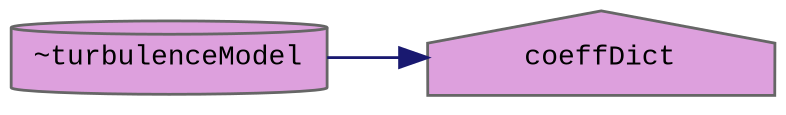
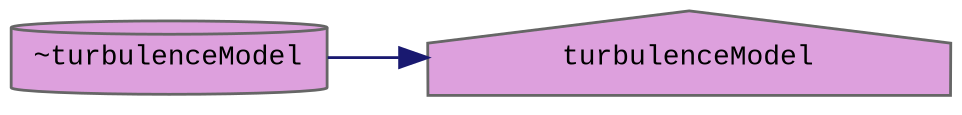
node "coeffDict": label "coeffDict" -> "turbulenceModel"
